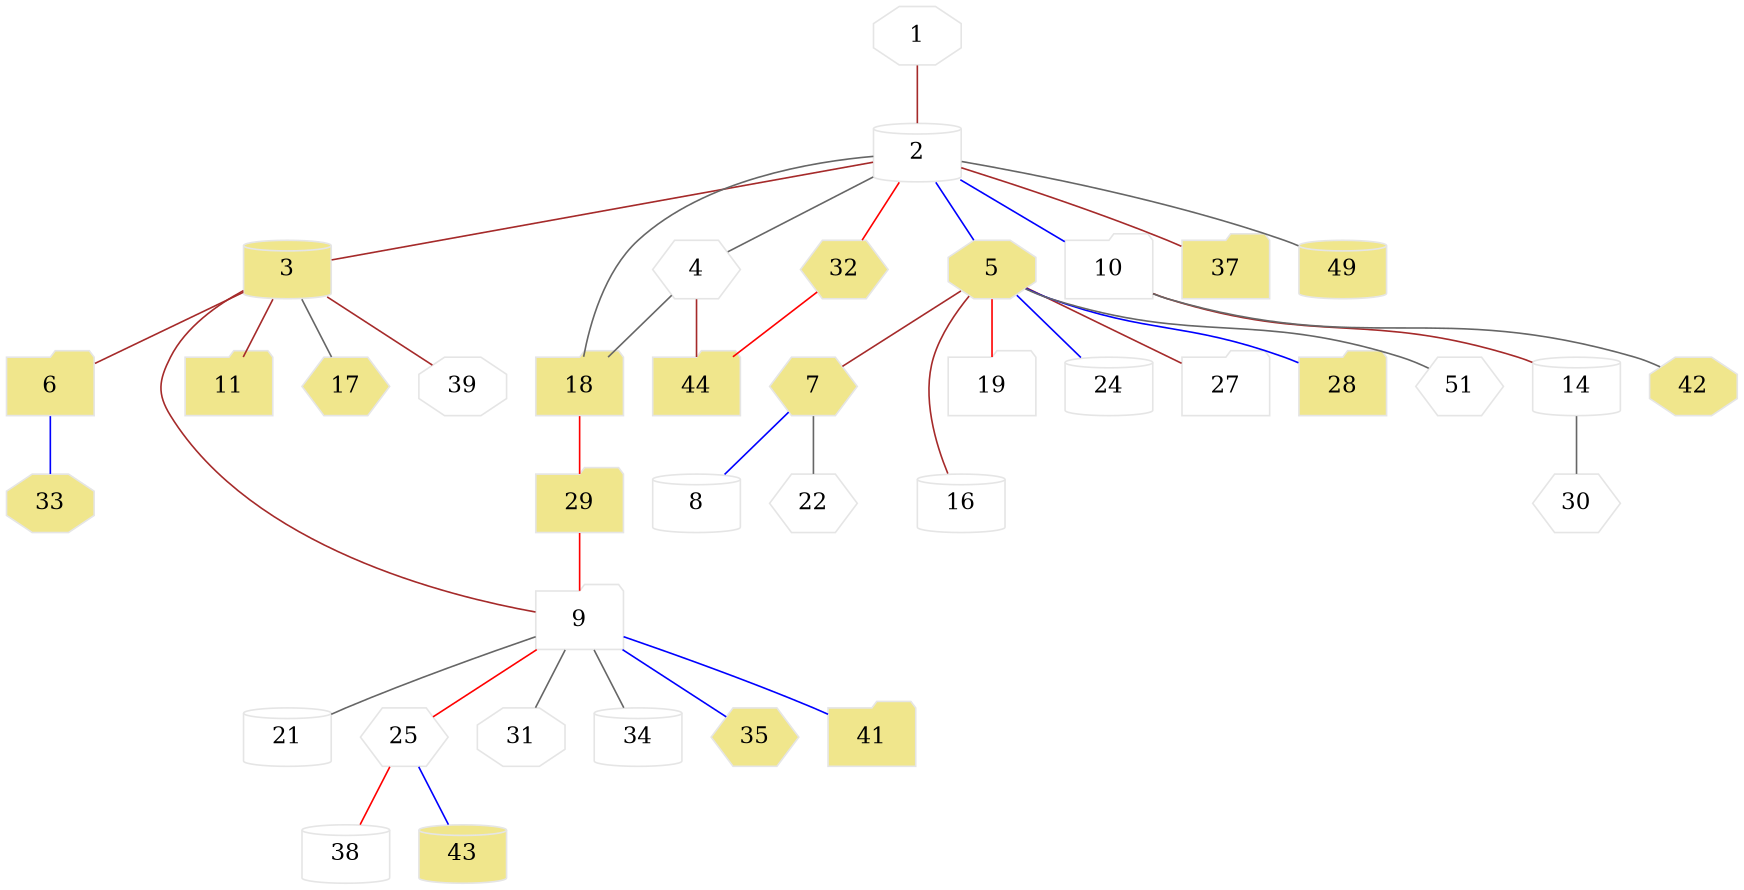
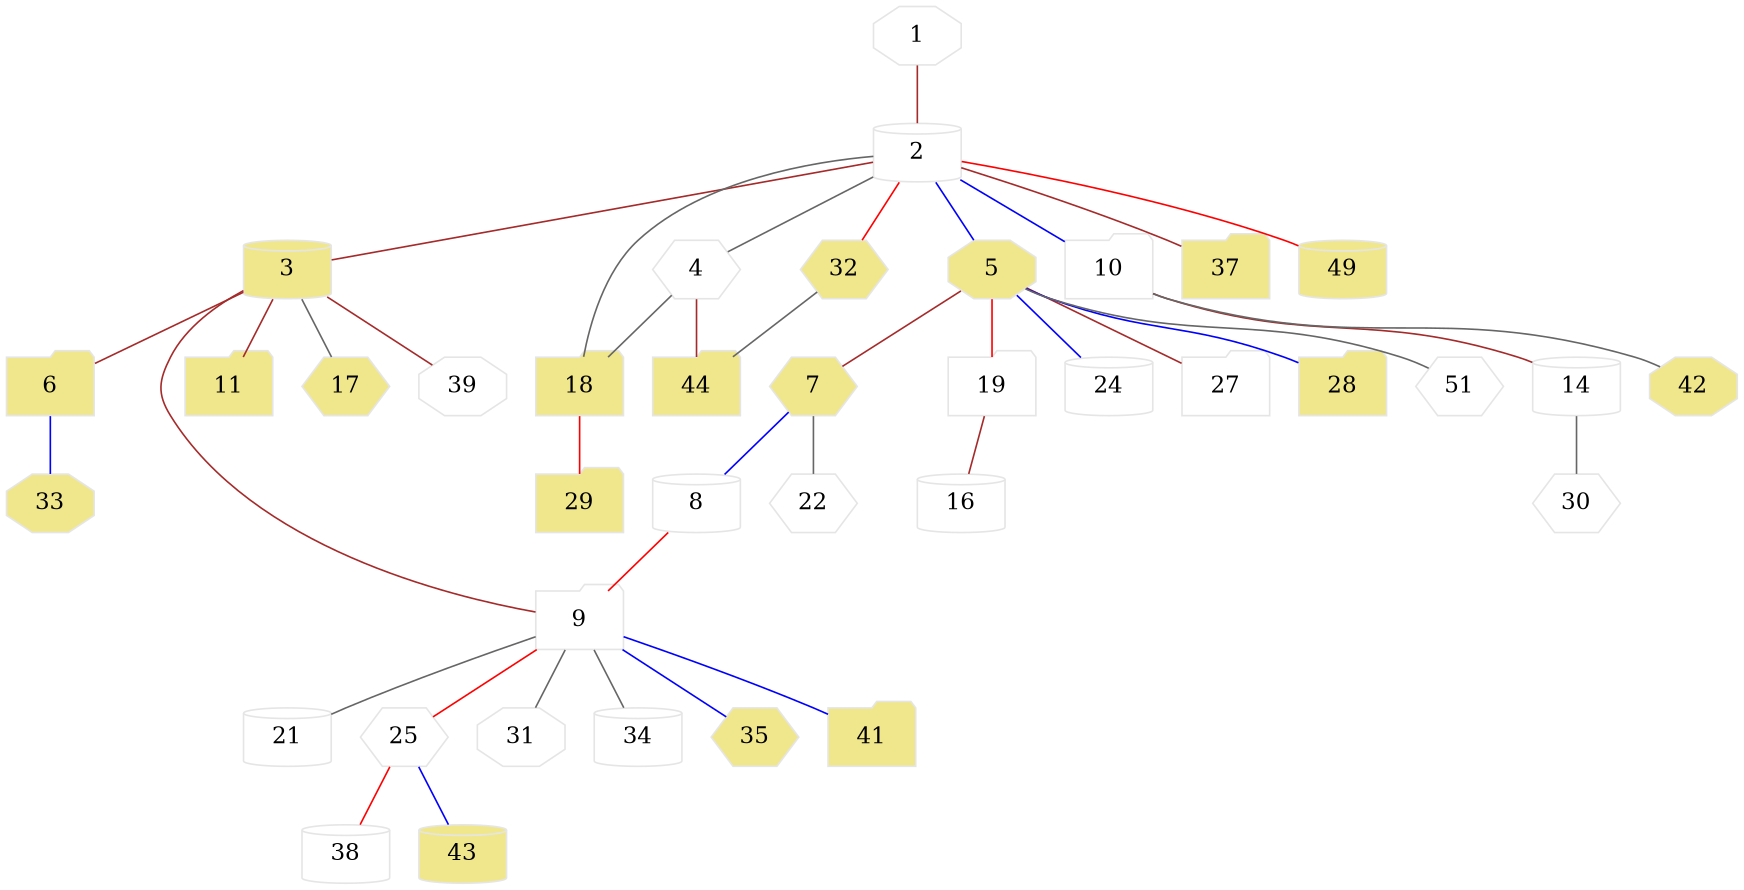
edge "2" -- "49": color gray40 -> red
edge "32" -- "44": color red -> gray40
edge "5" -- "16": now "19" -- "16"
edge "29" -- "9": now "8" -- "9"
